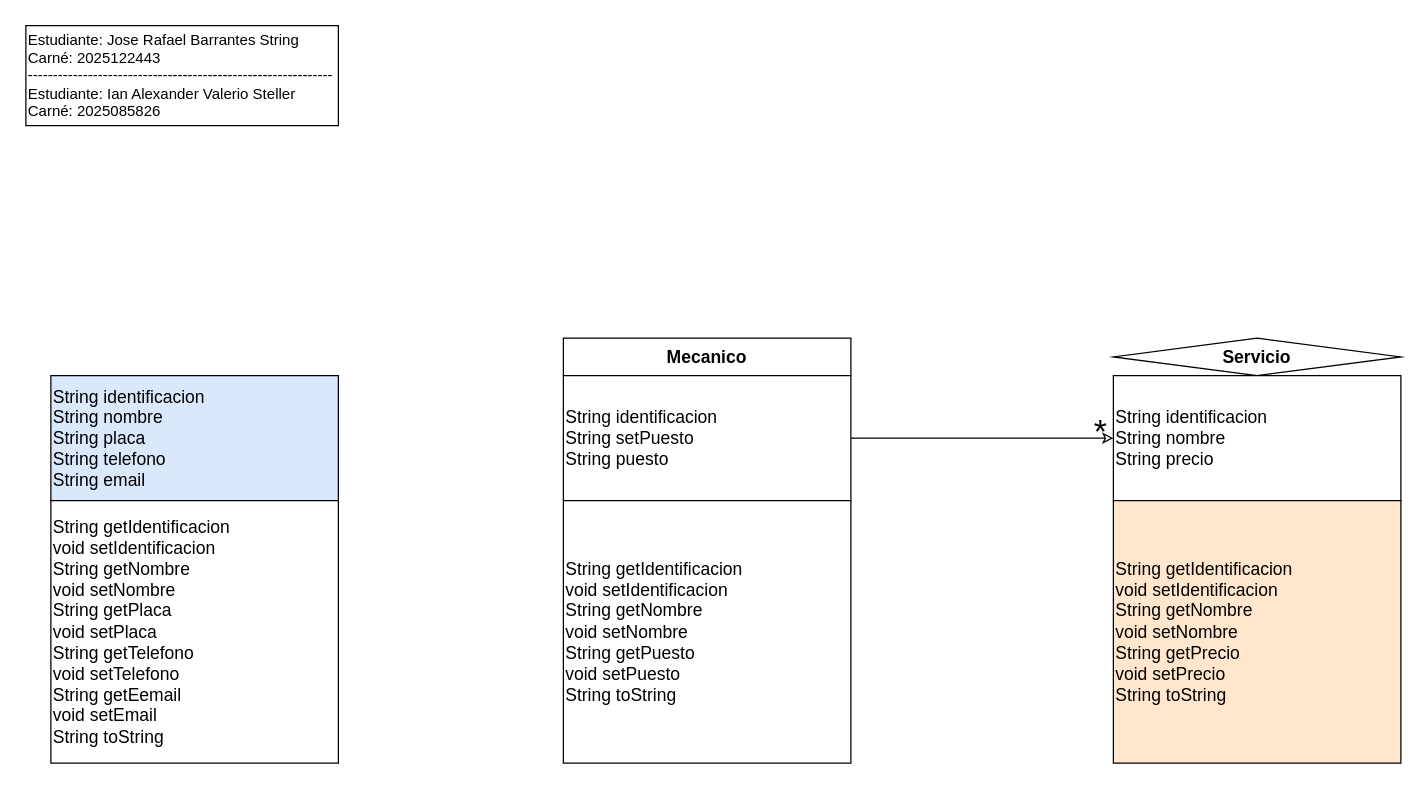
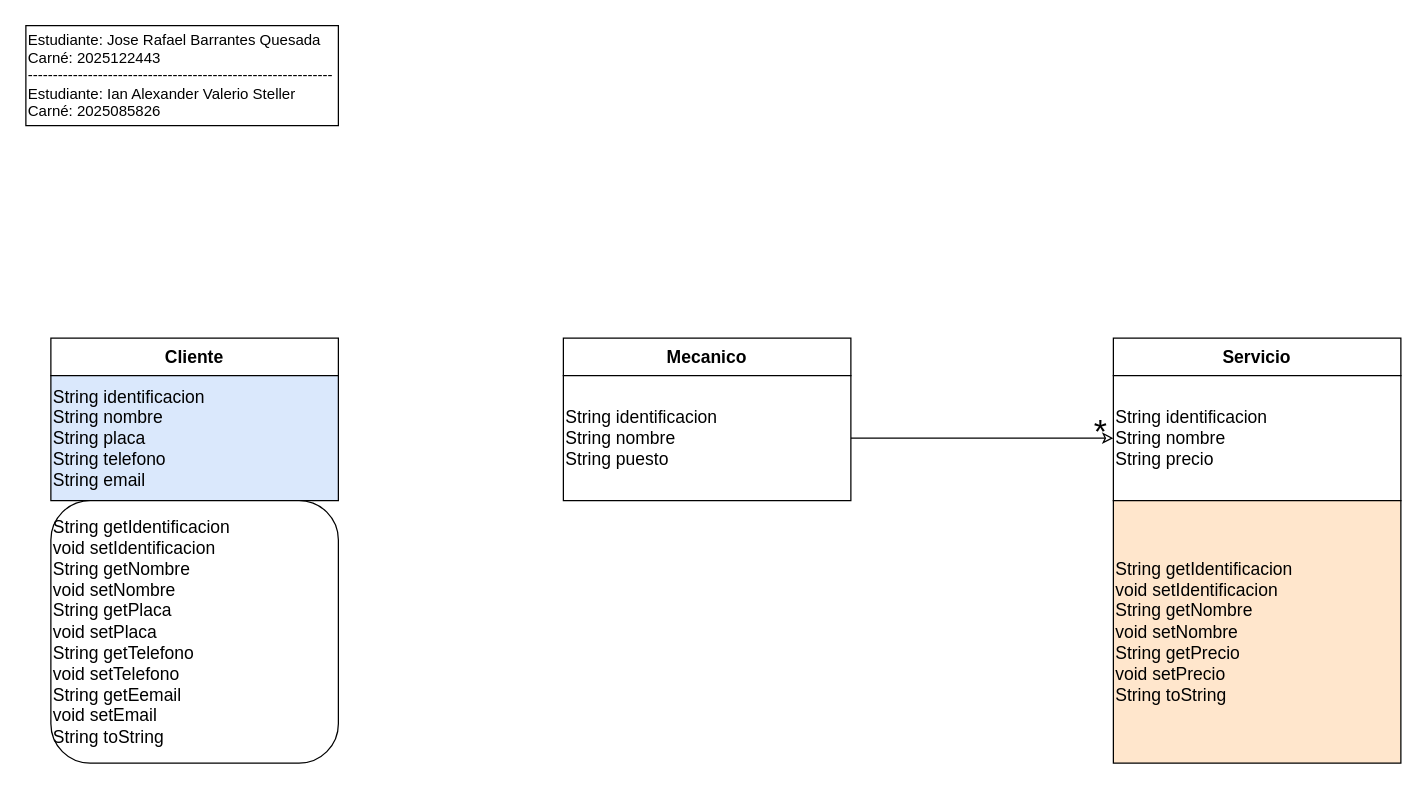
node "Estudiante: Jose Rafael Barrantes String Carné: 2025122443 ------------------------------------------------------------- Estudiante: Ian Alexander Valerio Steller Carné: 2025085826": label "Estudiante: Jose Rafael Barrantes String Carné: 2025122443 ------------------------------------------------------------- Estudiante: Ian Alexander Valerio Steller Carné: 2025085826" -> "Estudiante: Jose Rafael Barrantes Quesada Carné: 2025122443 ------------------------------------------------------------- Estudiante: Ian Alexander Valerio Steller Carné: 2025085826"
node "Cliente": added
node "Servicio": shape diamond -> rectangle
node "String identificacion String setPuesto String puesto": label "String identificacion String setPuesto String puesto" -> "String identificacion String nombre String puesto"
node "String getIdentificacion void setIdentificacion String getNombre void setNombre String getPlaca void setPlaca String getTelefono void setTelefono String getEemail void setEmail String toString": shape rectangle -> rounded rectangle
node "String getIdentificacion void setIdentificacion String getNombre void setNombre String getPuesto void setPuesto String toString": removed
